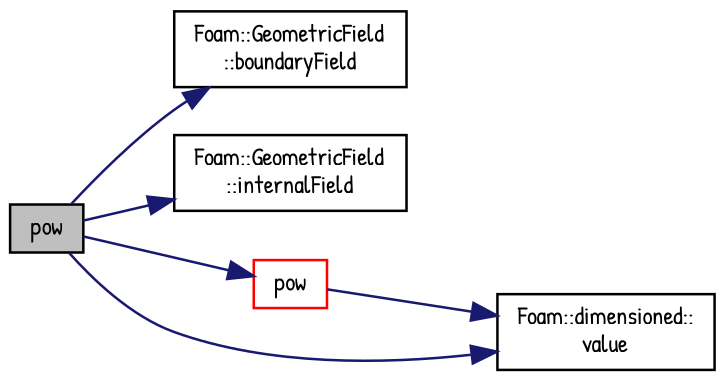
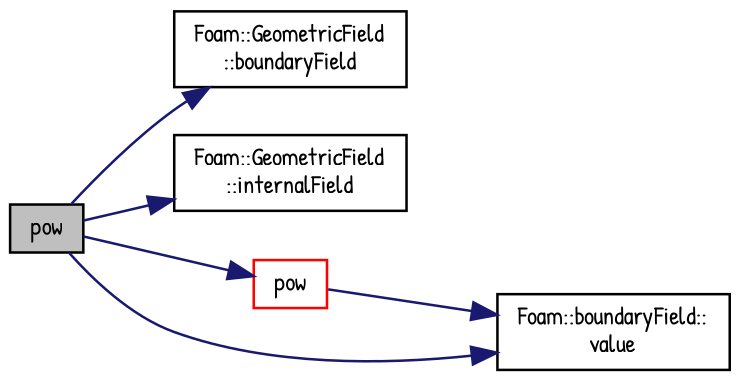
node "Foam::dimensioned:: value": label "Foam::dimensioned:: value" -> "Foam::boundaryField:: value"
